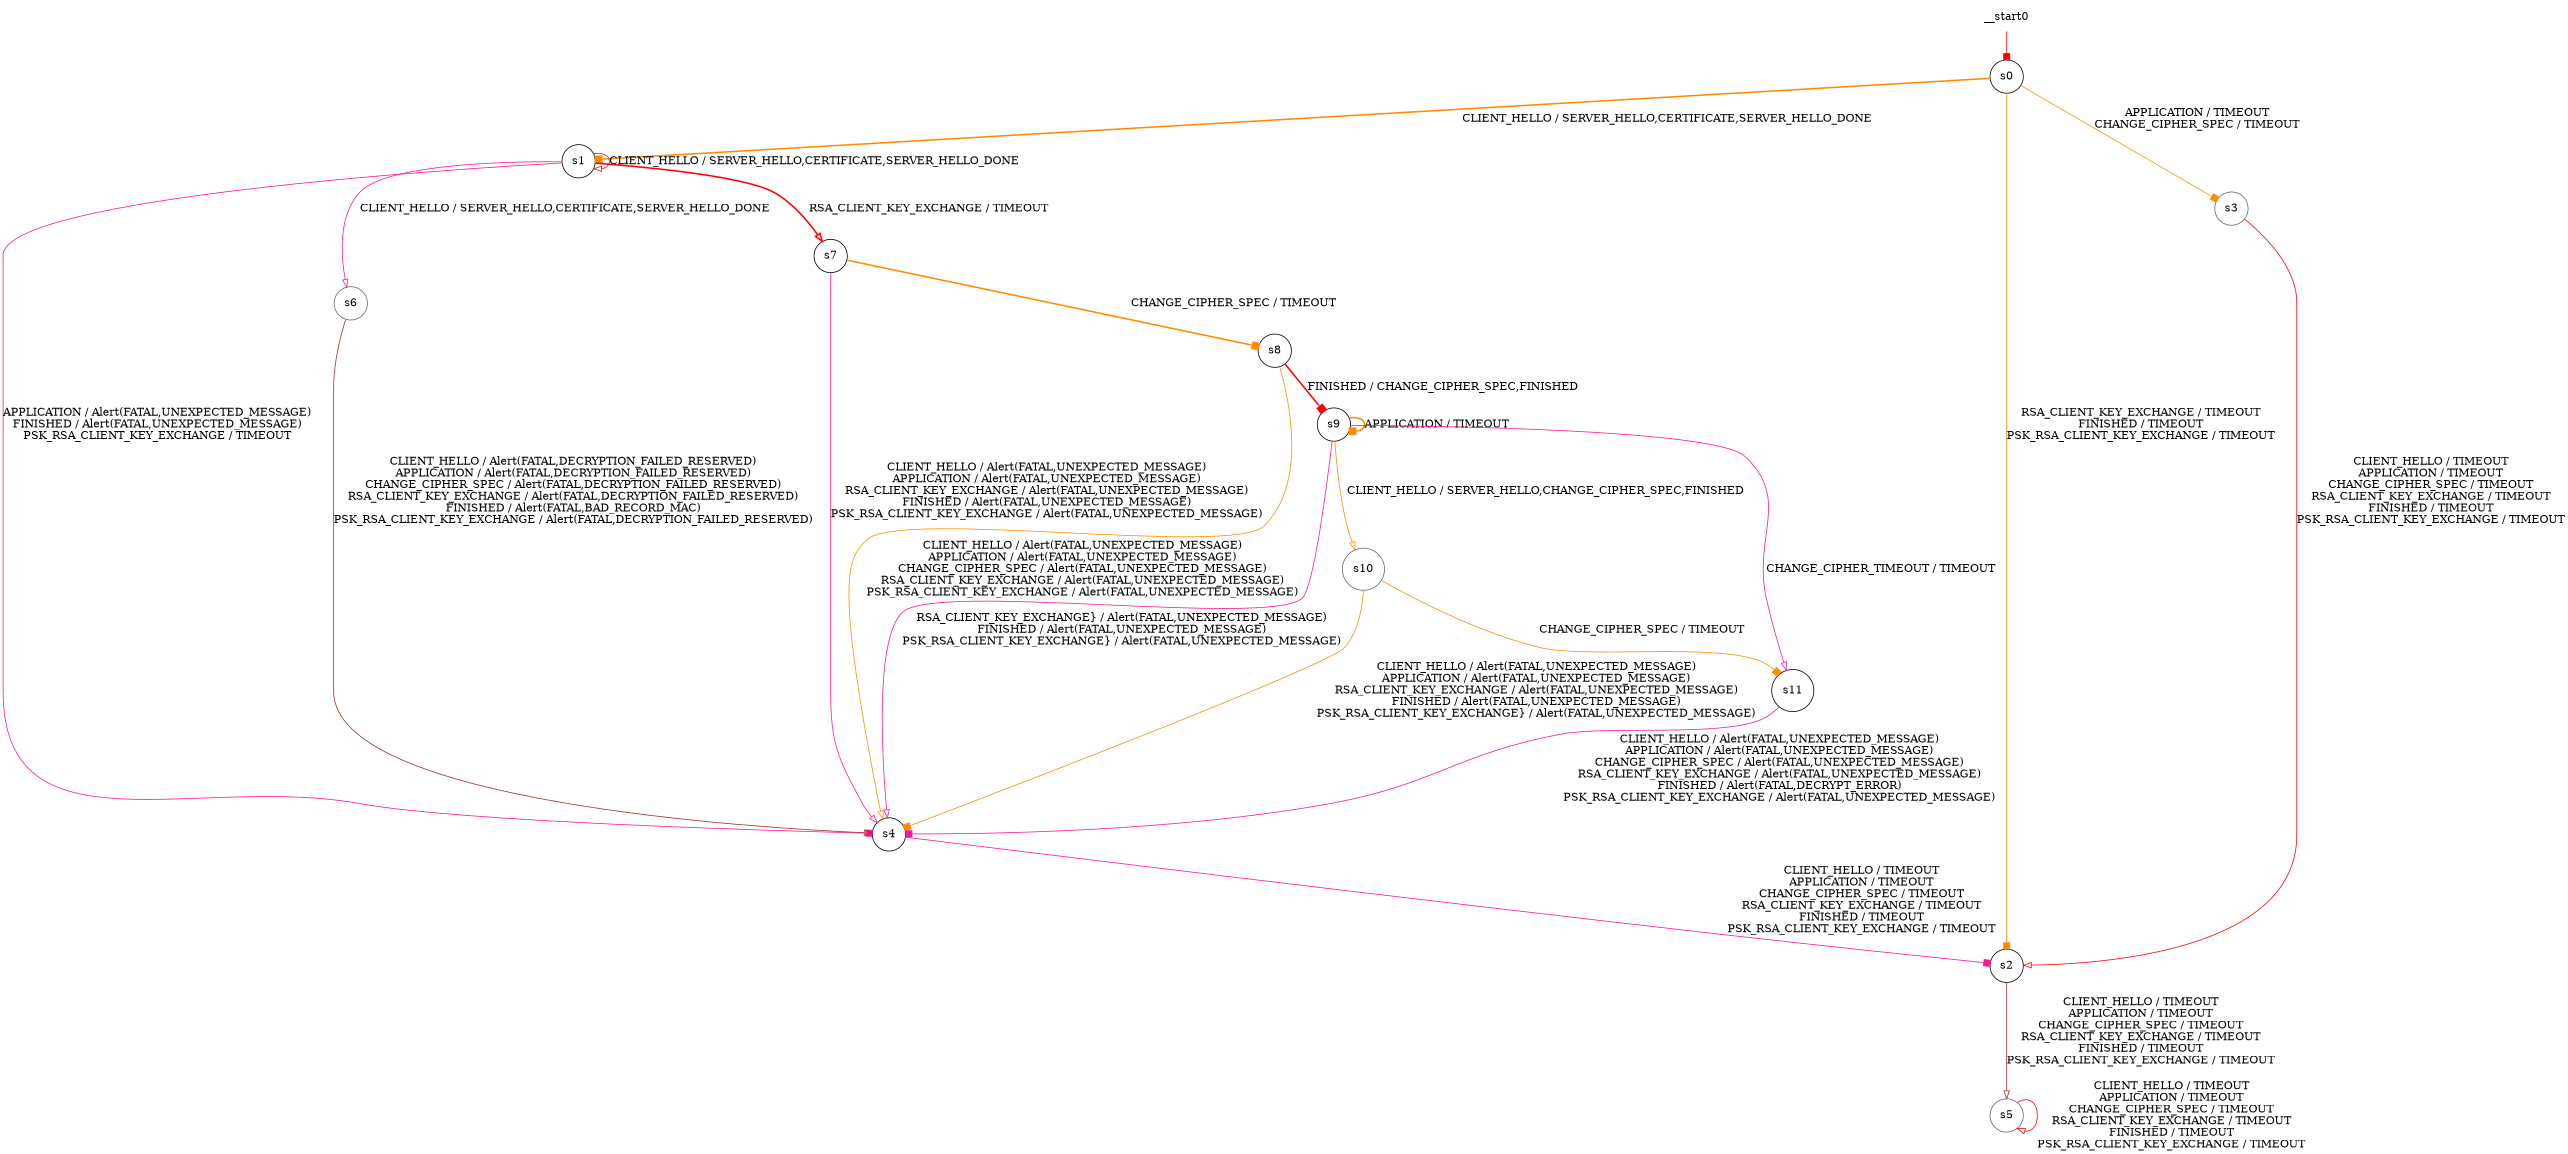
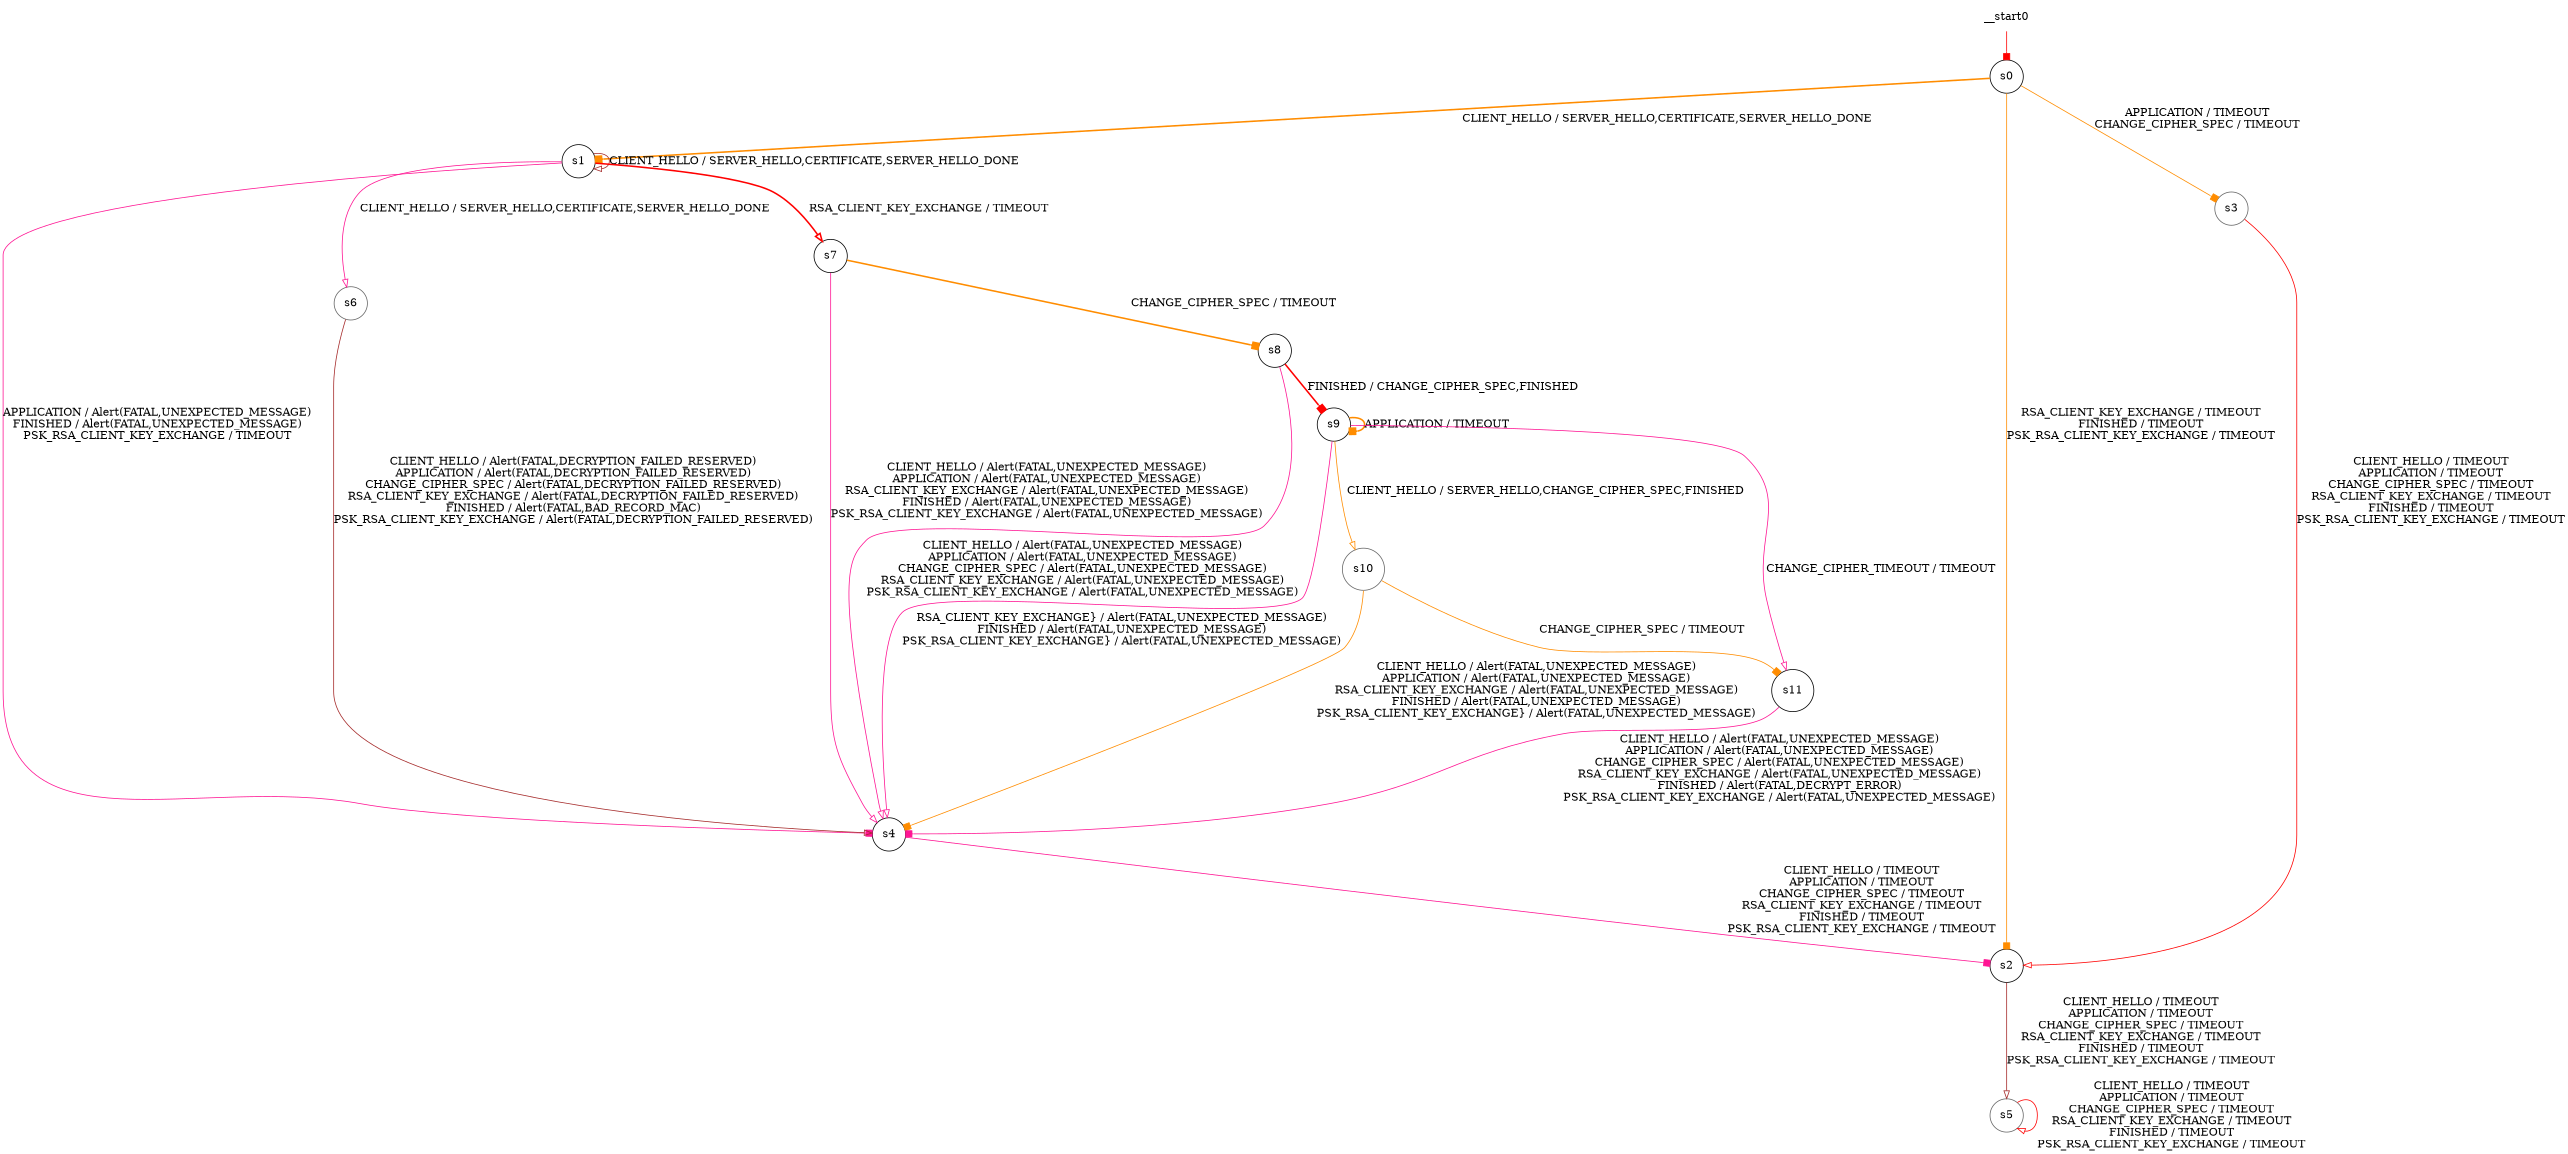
edge "s8" -> "s4": color darkorange -> deeppink
